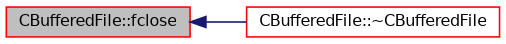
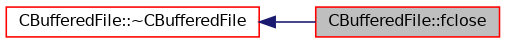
edge "CBufferedFile::~CBufferedFile" -> "CBufferedFile::fclose": reversed
